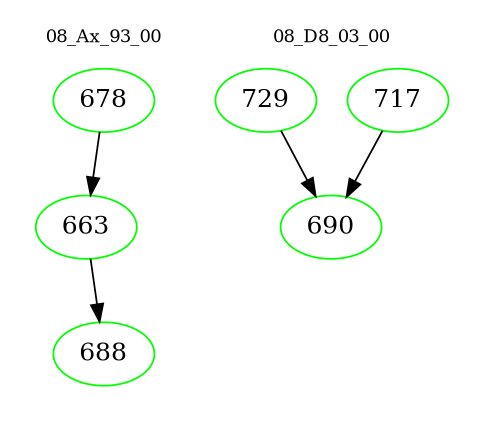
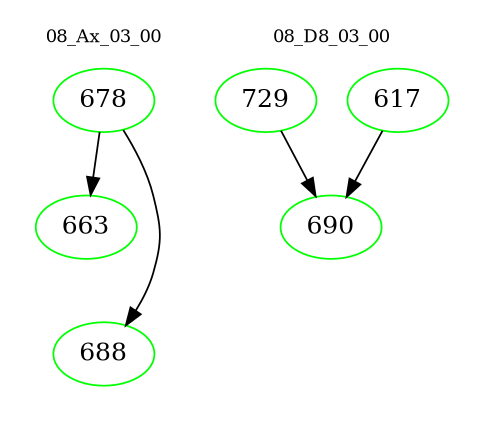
cluster "08_Ax_93_00": label "08_Ax_93_00" -> "08_Ax_03_00"
node "717": label "717" -> "617"
edge "663" -> "688": now "678" -> "688"
